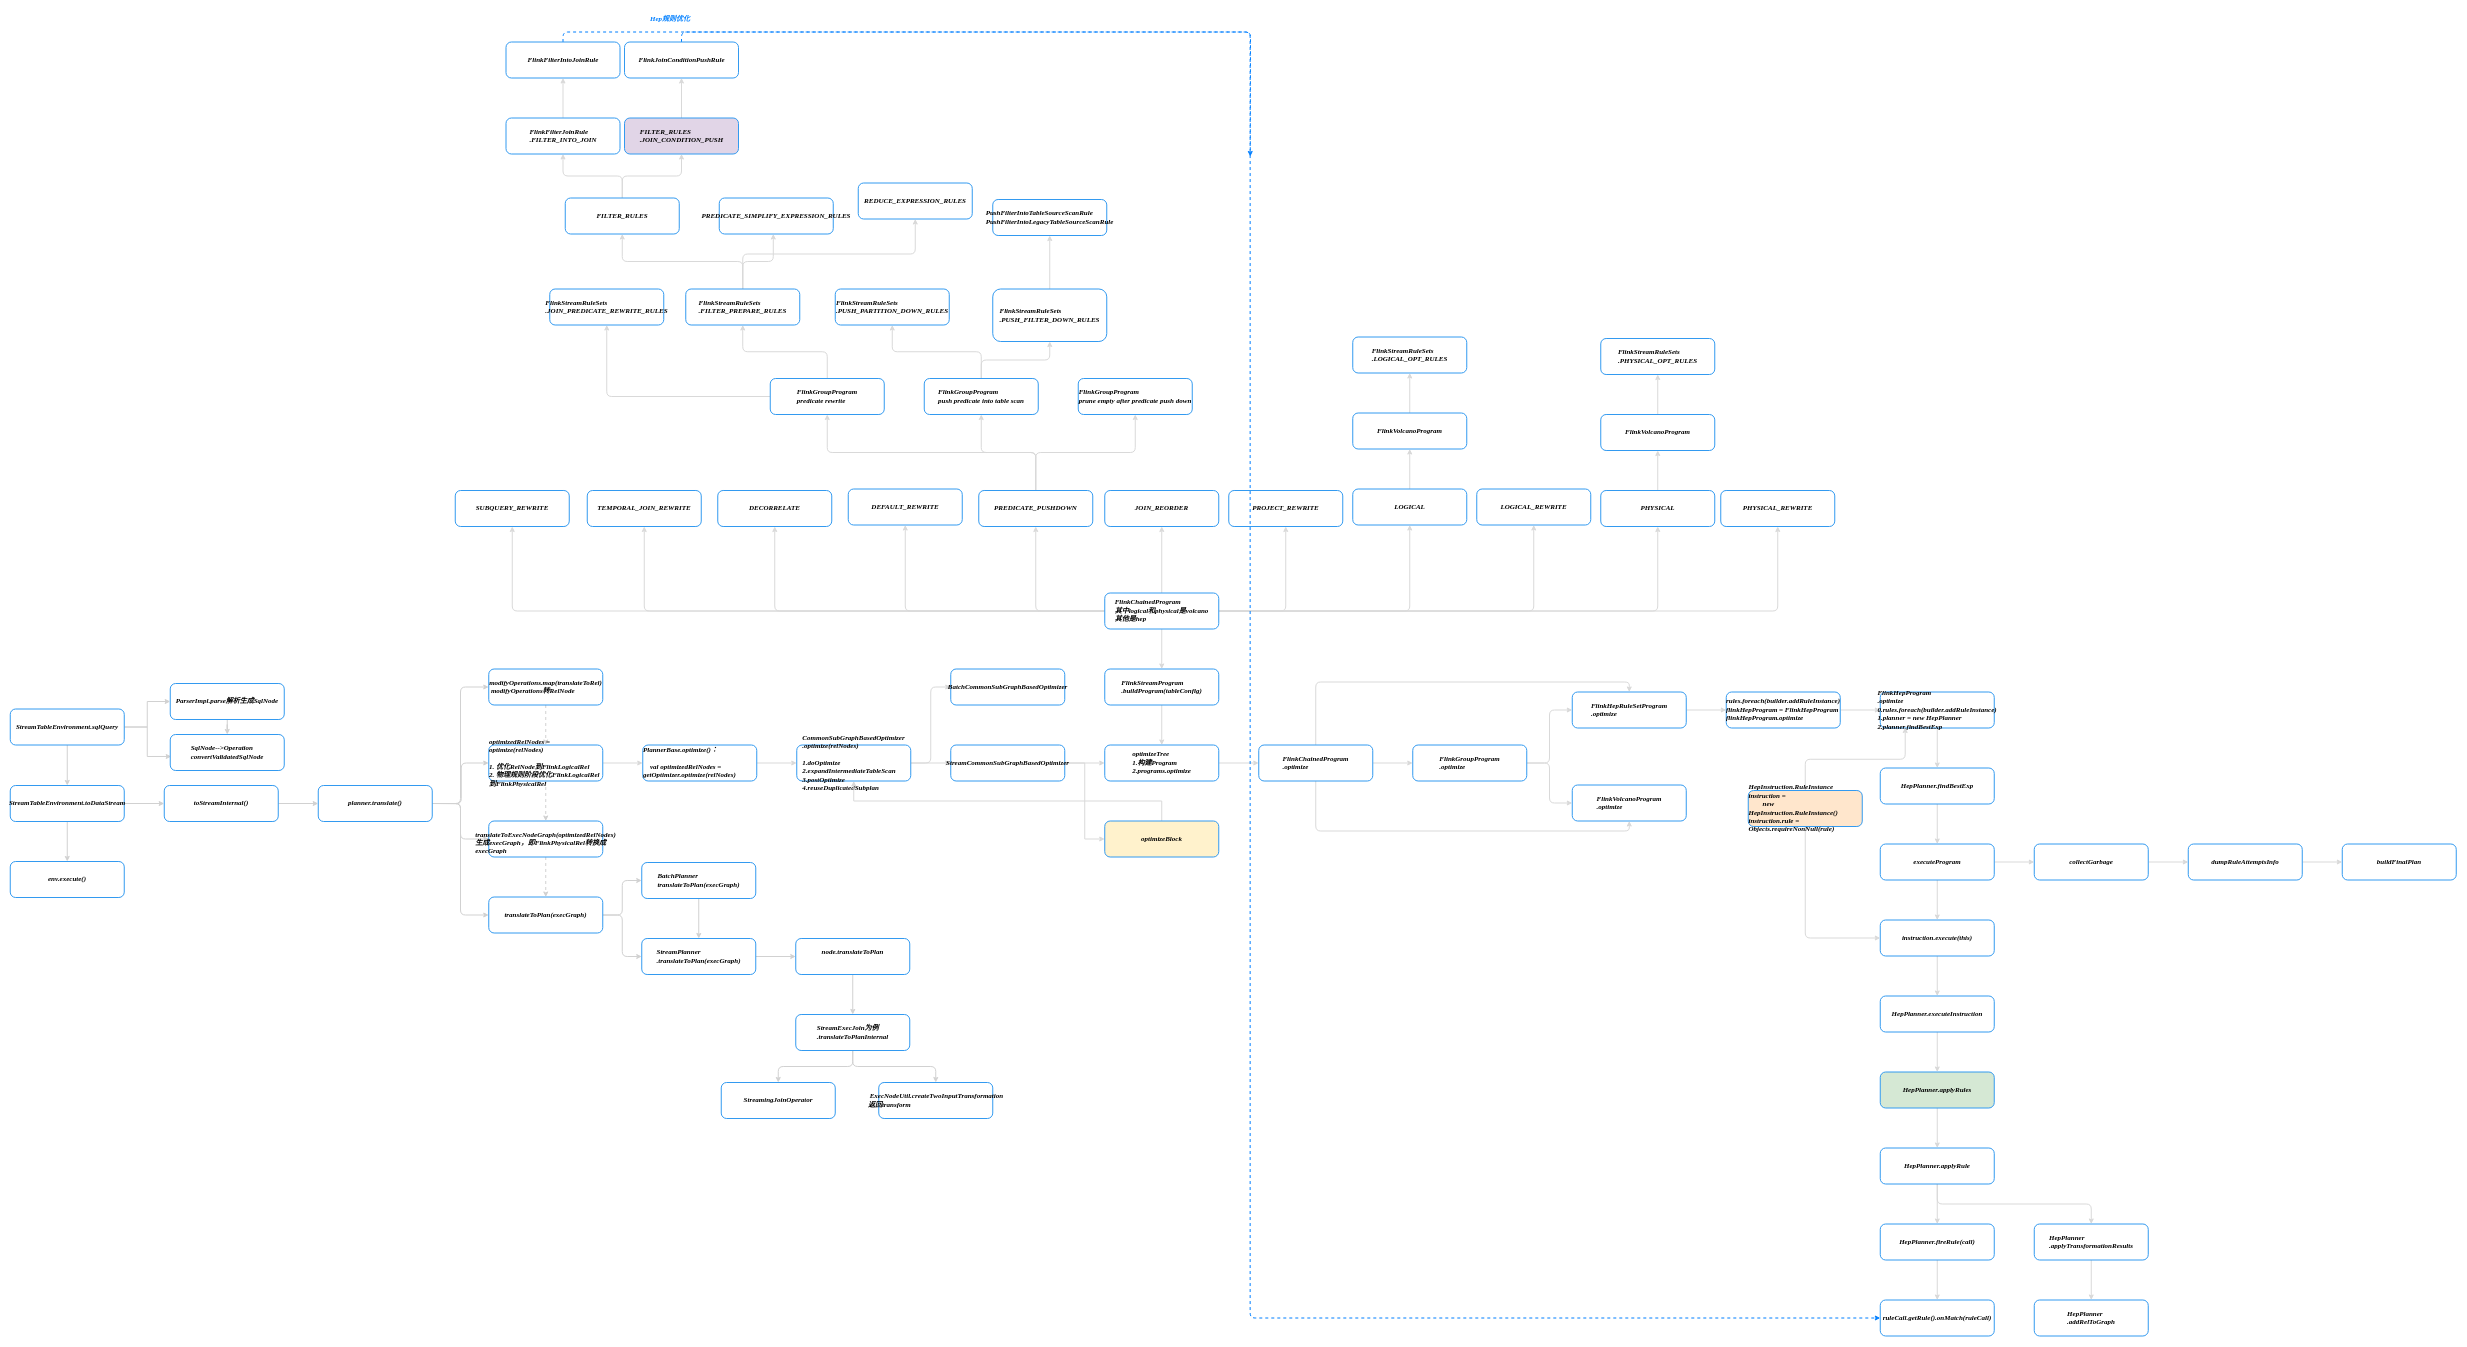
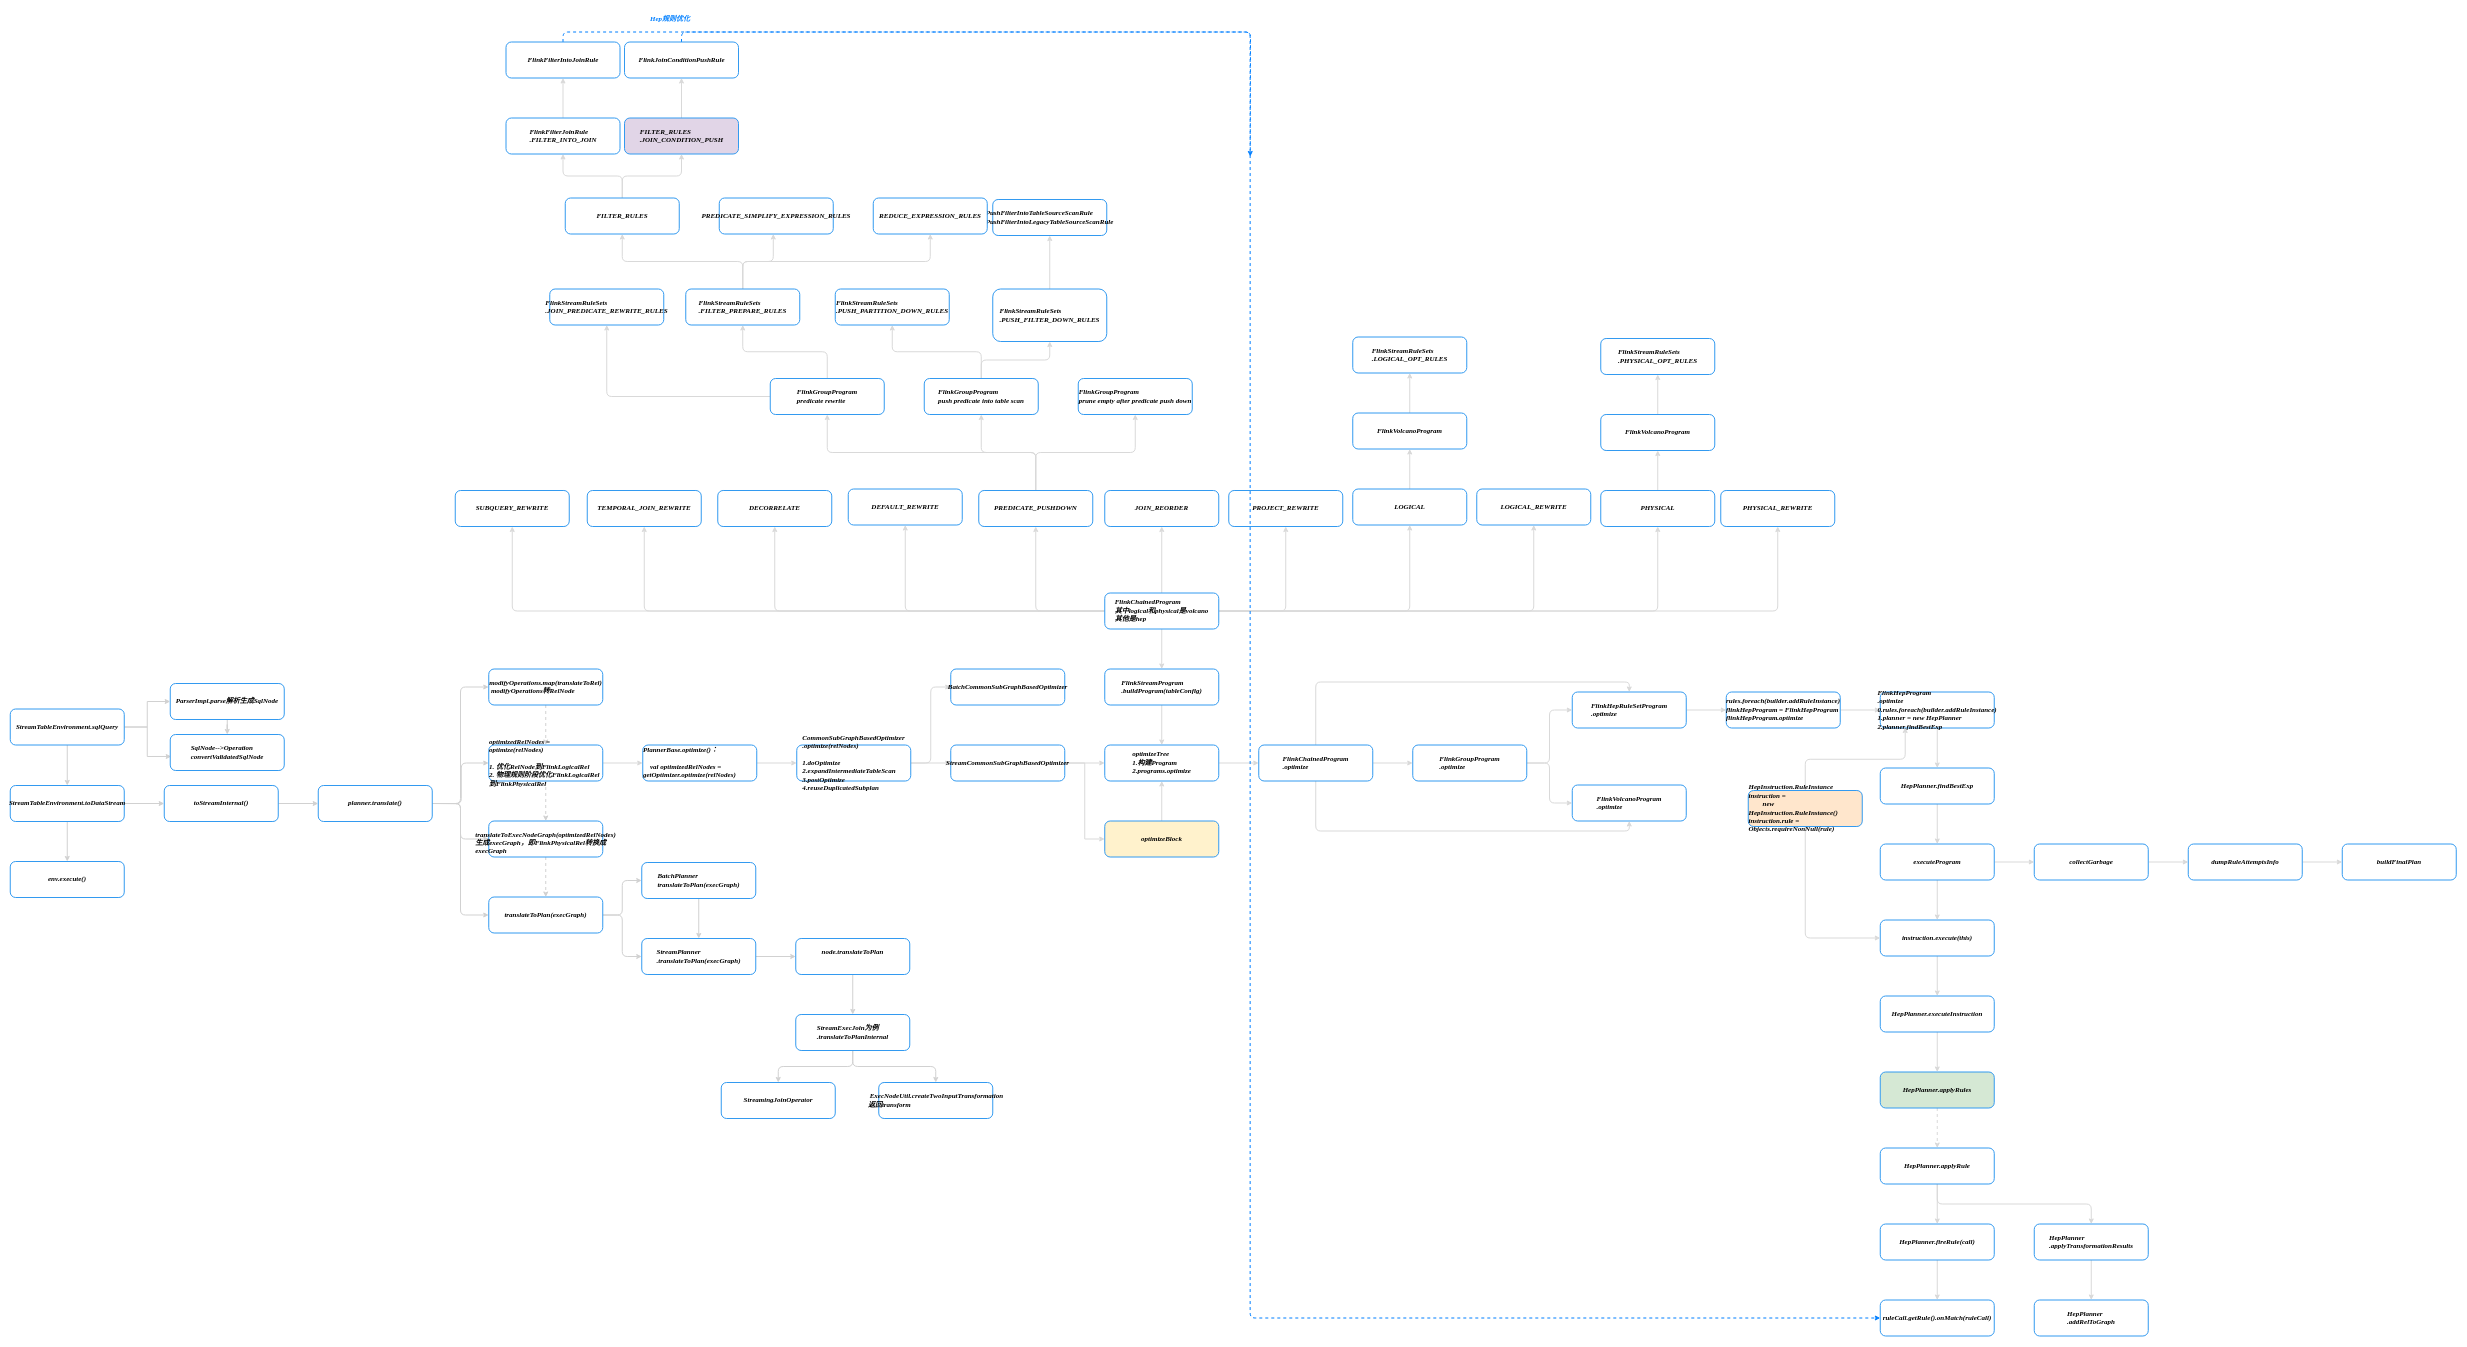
node "REDUCE_EXPRESSION_RULES": moved (915, 201) -> (930, 216)
edge "optimizeBlock" -> "CommonSubGraphBasedOptimizer .optimize(relNodes) 1.doOptimize 2.expandIntermediateTableScan 3.postOptimize 4.reuseDuplicatedSubplan": now "optimizeBlock" -> "optimizeTree 1.构建Program 2.programs.optimize"
edge "HepPlanner.applyRules" -> "HepPlanner.applyRule": style solid -> dashed
